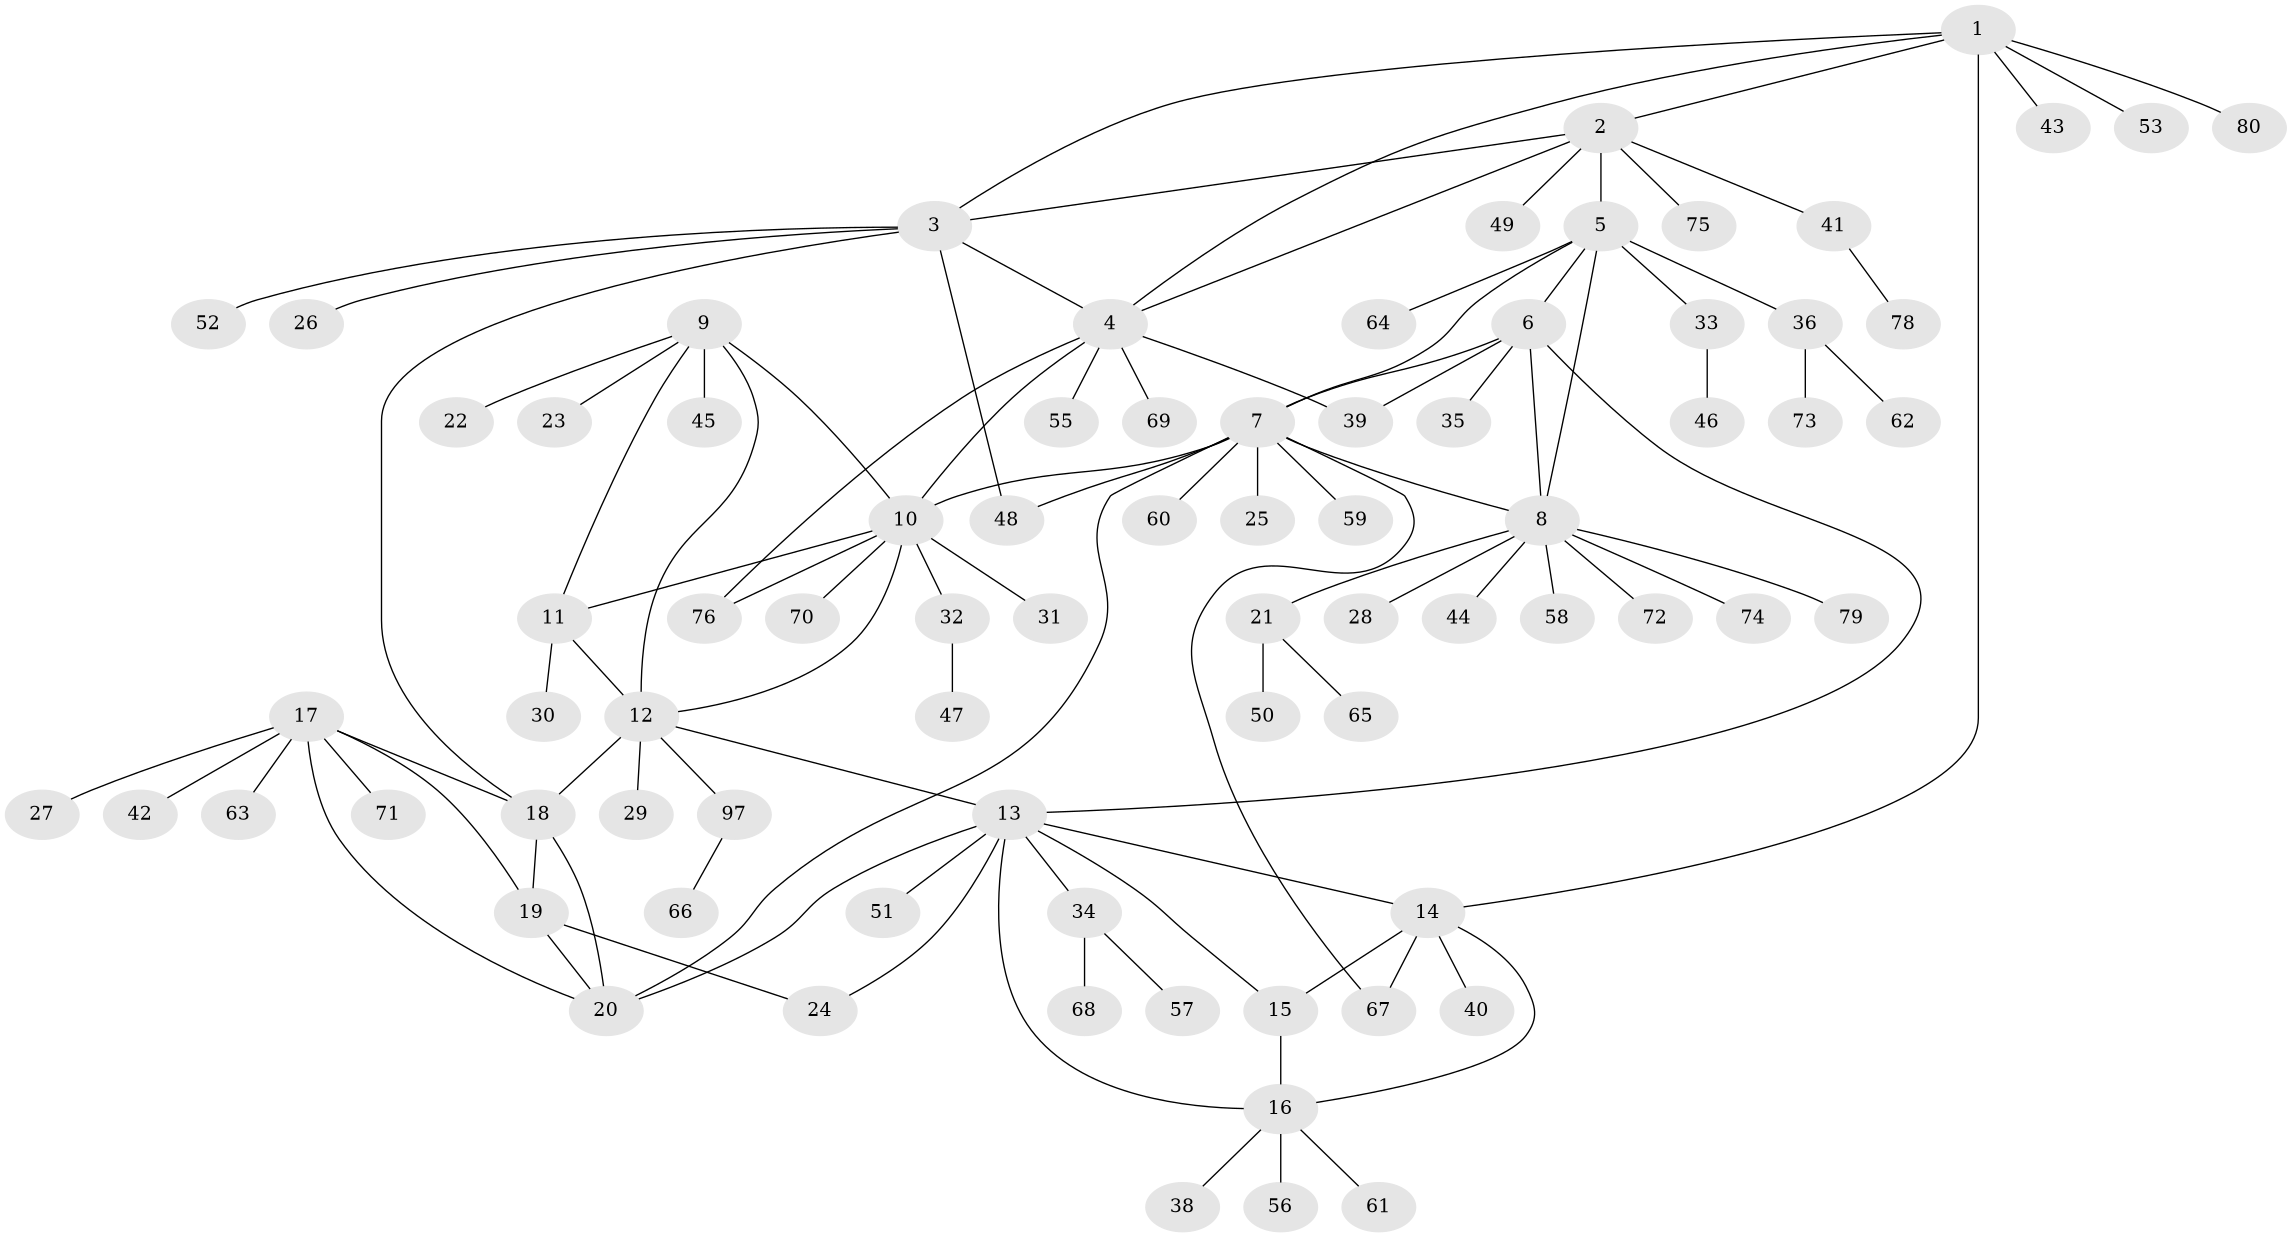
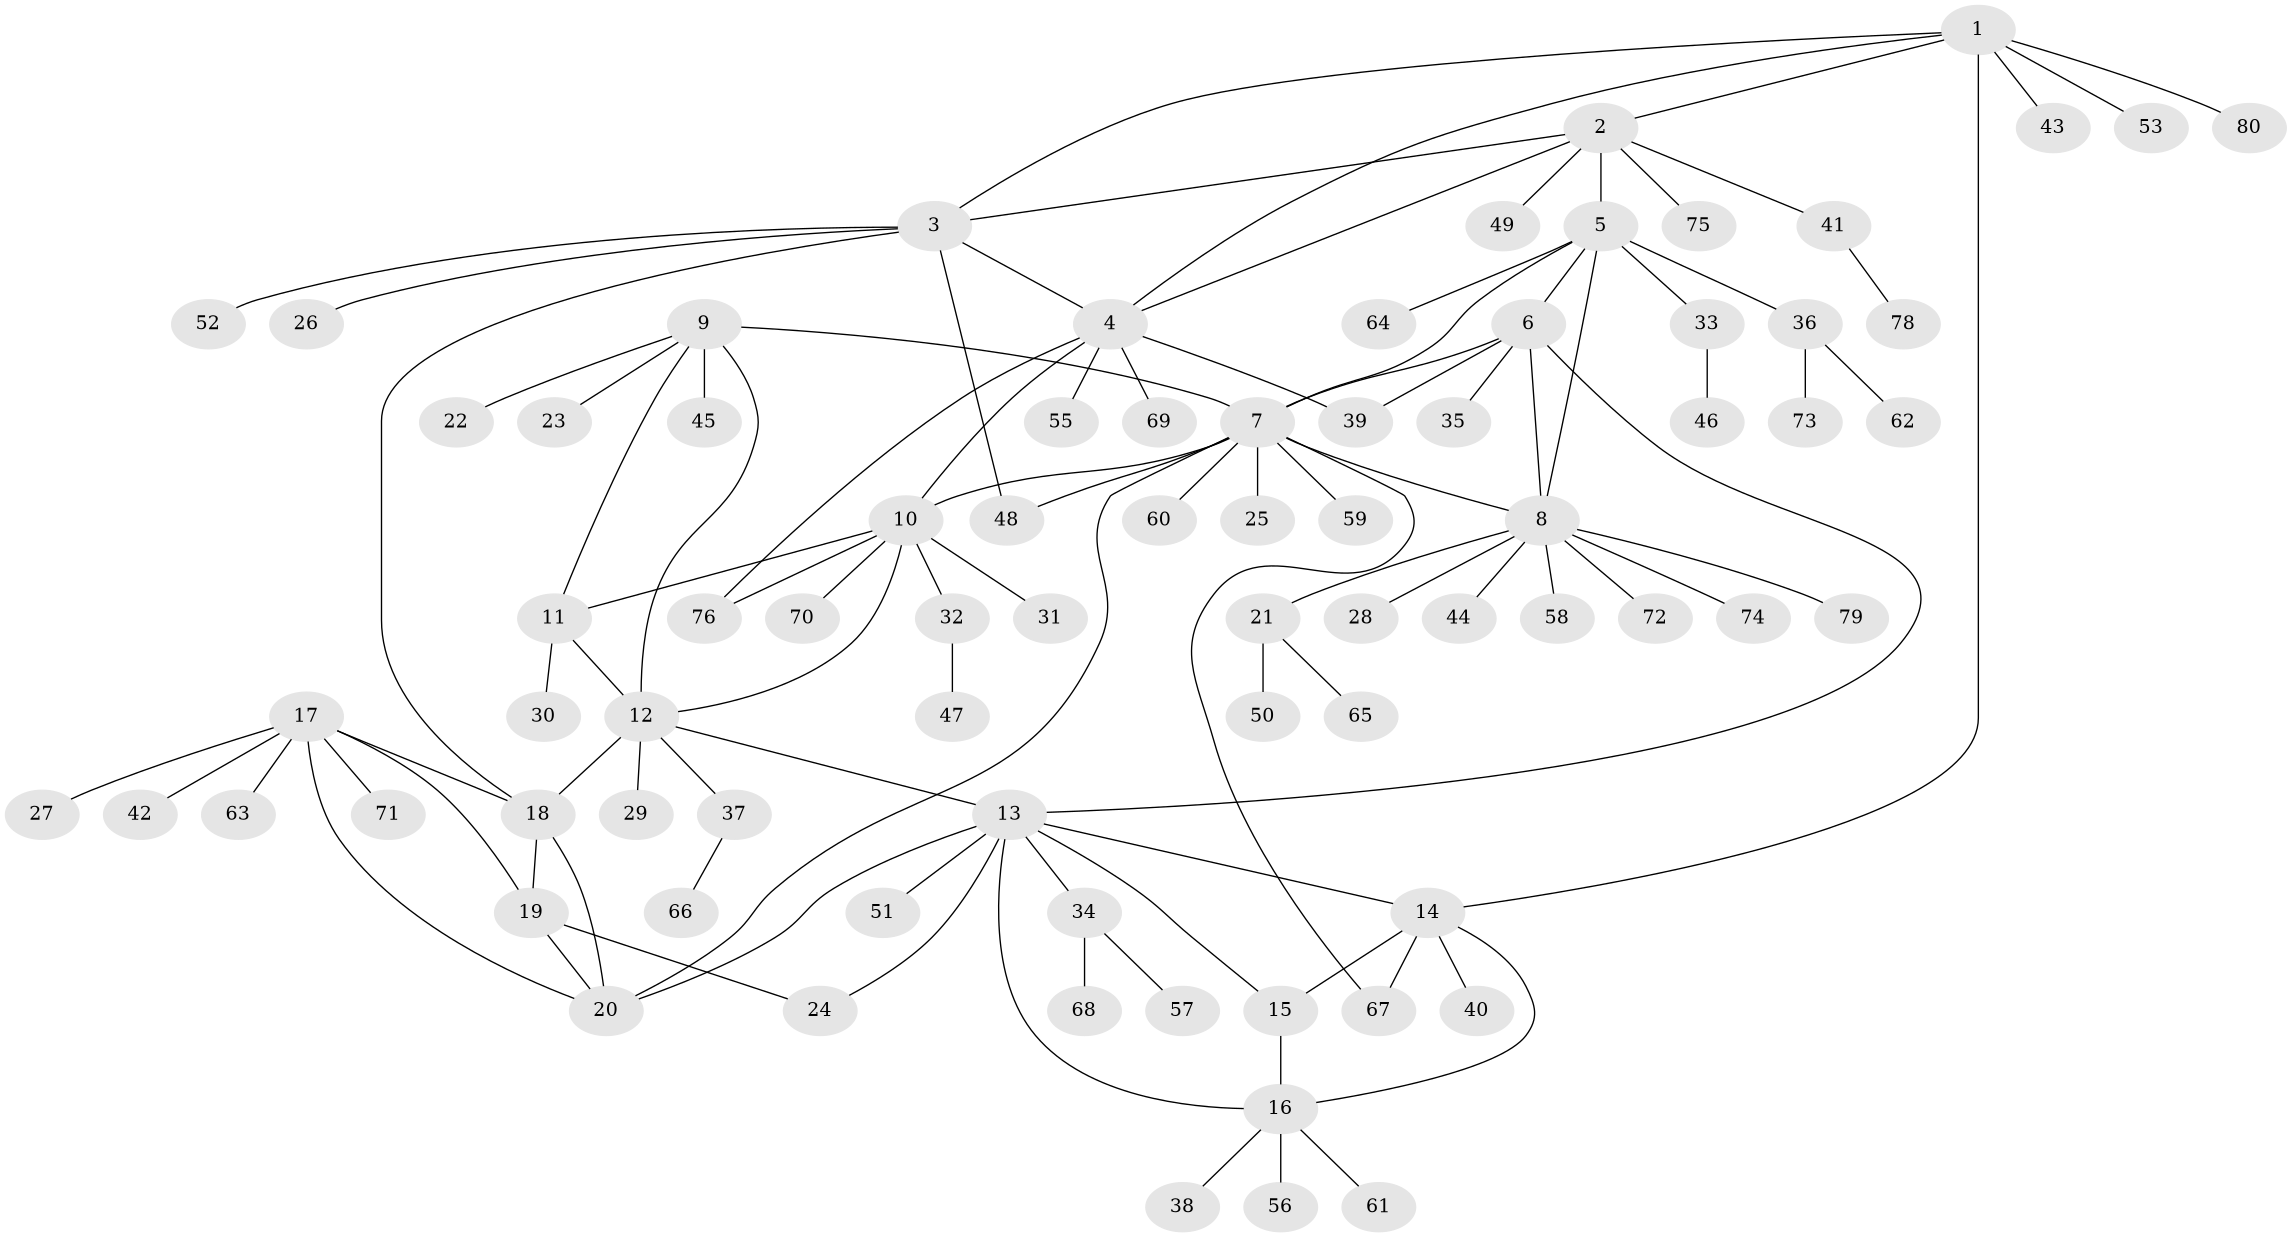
edge "9" -- "10": now "9" -- "7"
node "97": label "97" -> "37"
